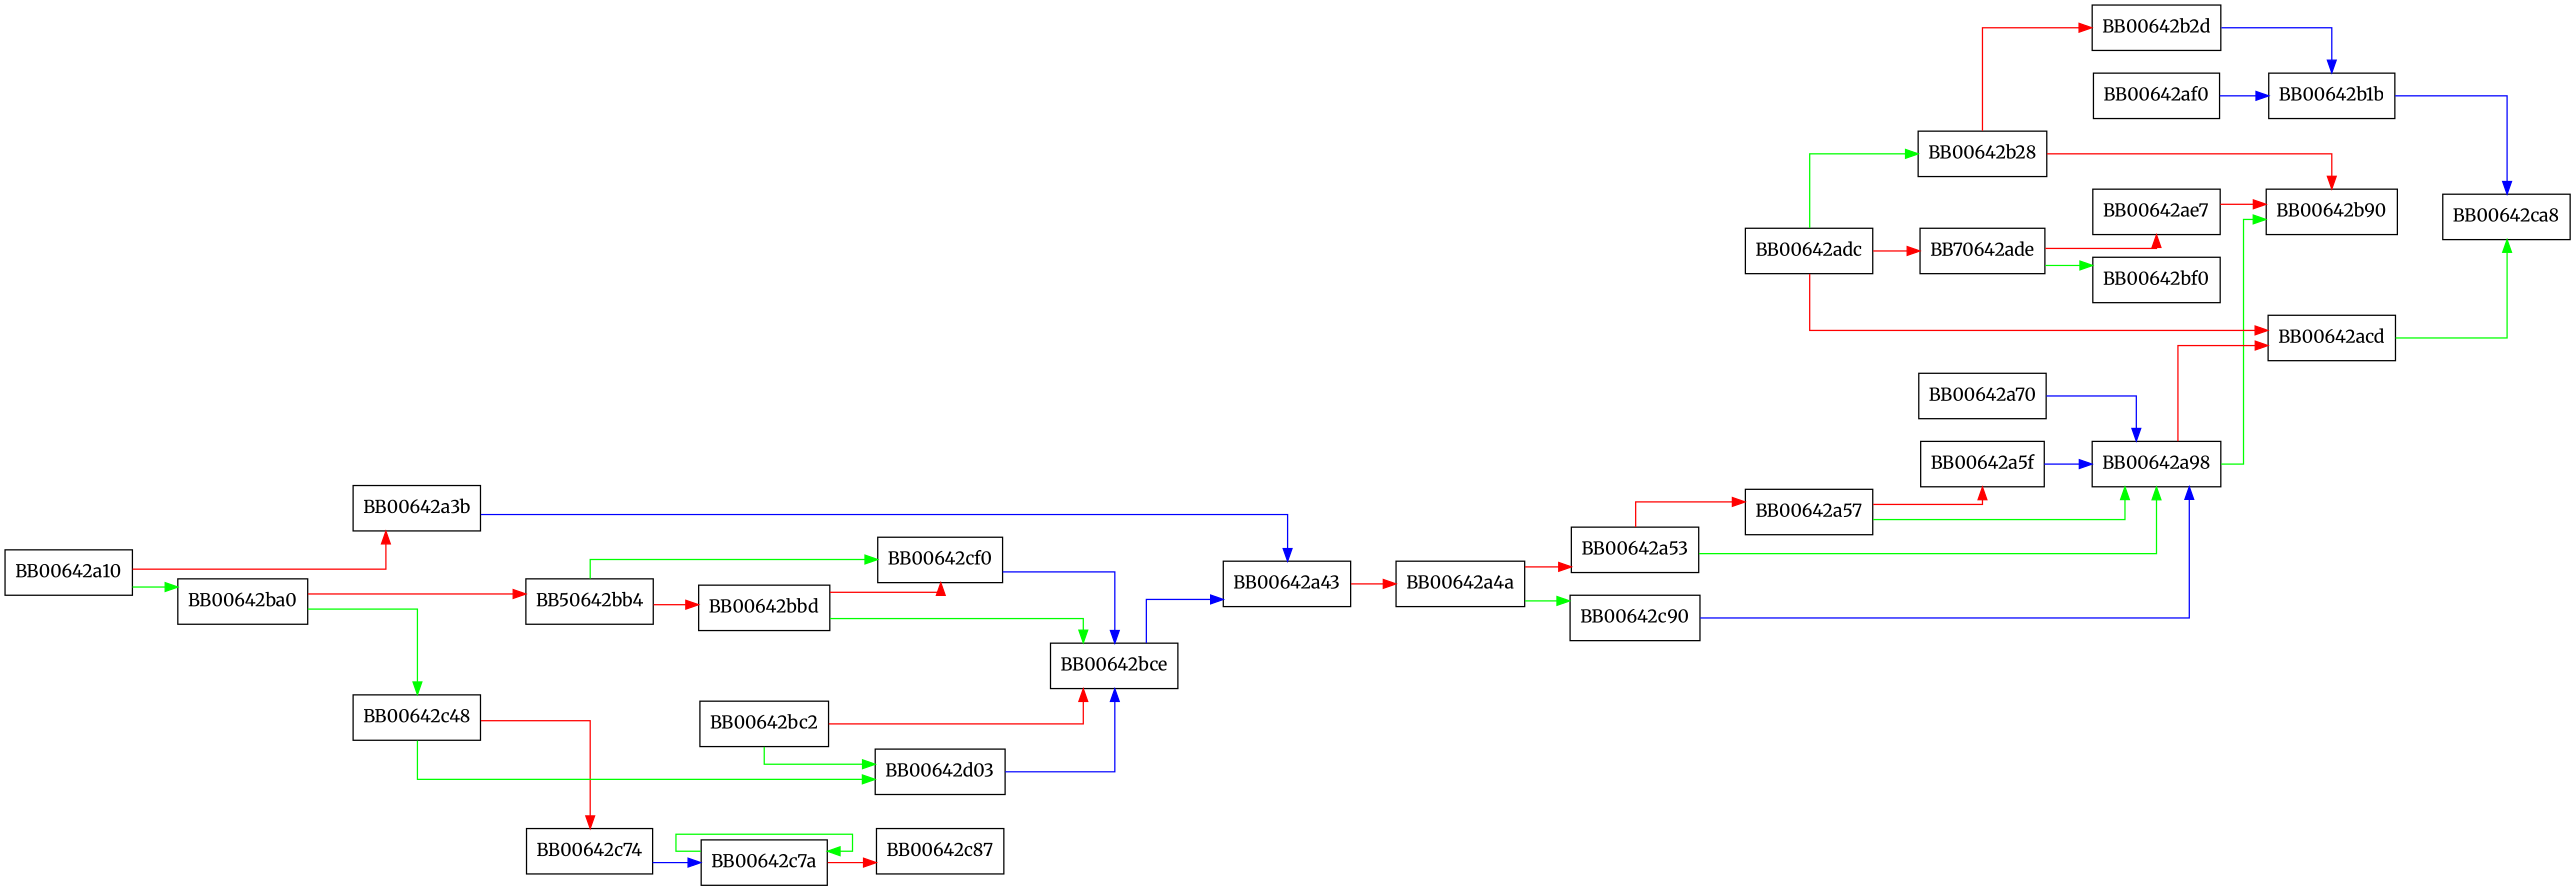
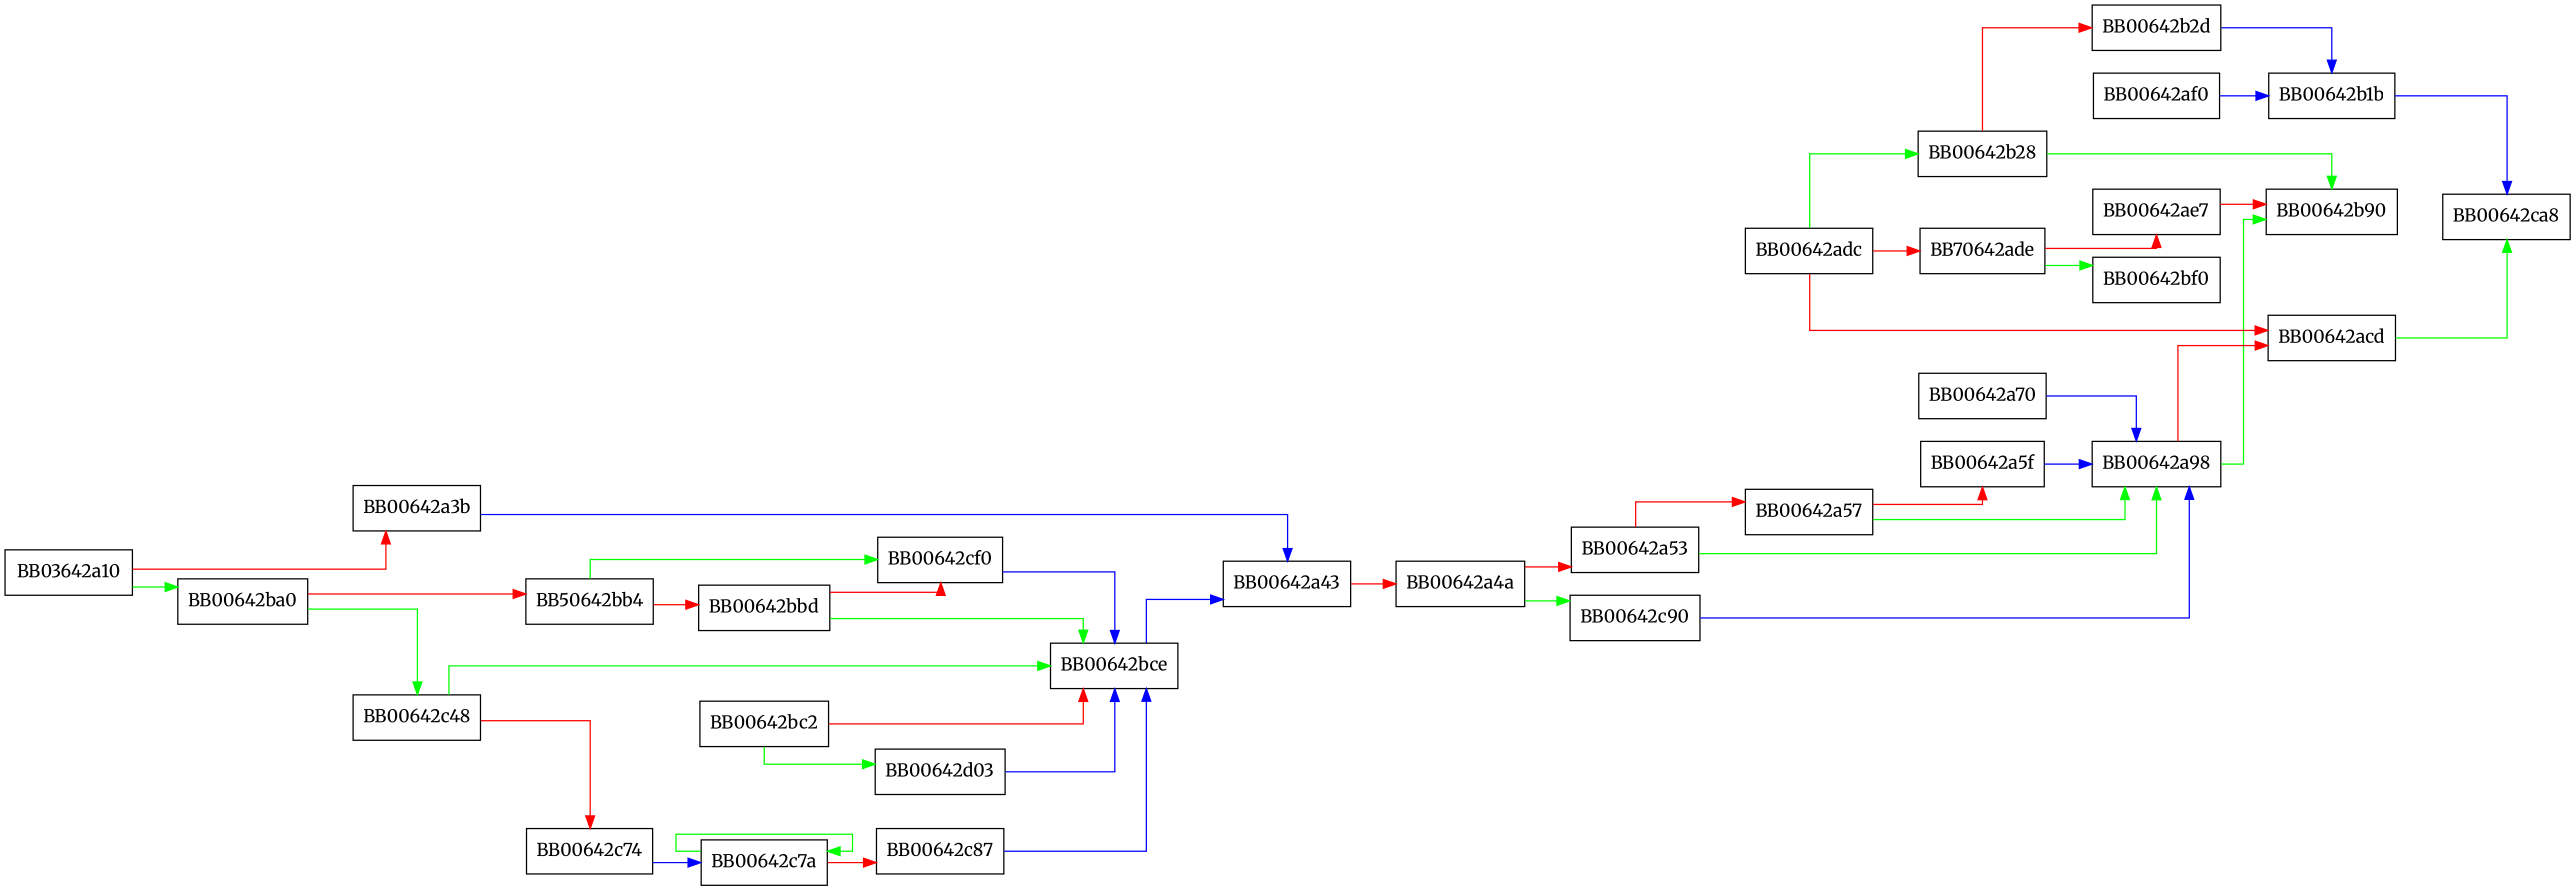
edge "BB00642b28" -> "BB00642b90": color red -> green
node "BB00642a10": label "BB00642a10" -> "BB03642a10"
edge "BB00642c48" -> "BB00642d03": now "BB00642c48" -> "BB00642bce"
edge "BB00642c87" -> "BB00642bce": added
